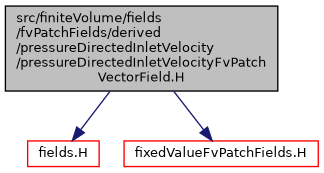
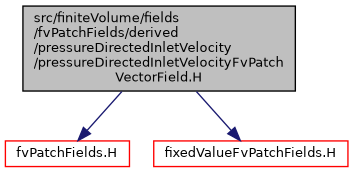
node "fields.H": label "fields.H" -> "fvPatchFields.H"
